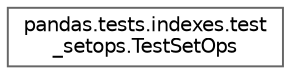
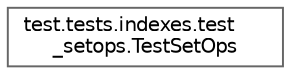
node "pandas.tests.indexes.test _setops.TestSetOps": label "pandas.tests.indexes.test _setops.TestSetOps" -> "test.tests.indexes.test _setops.TestSetOps"
